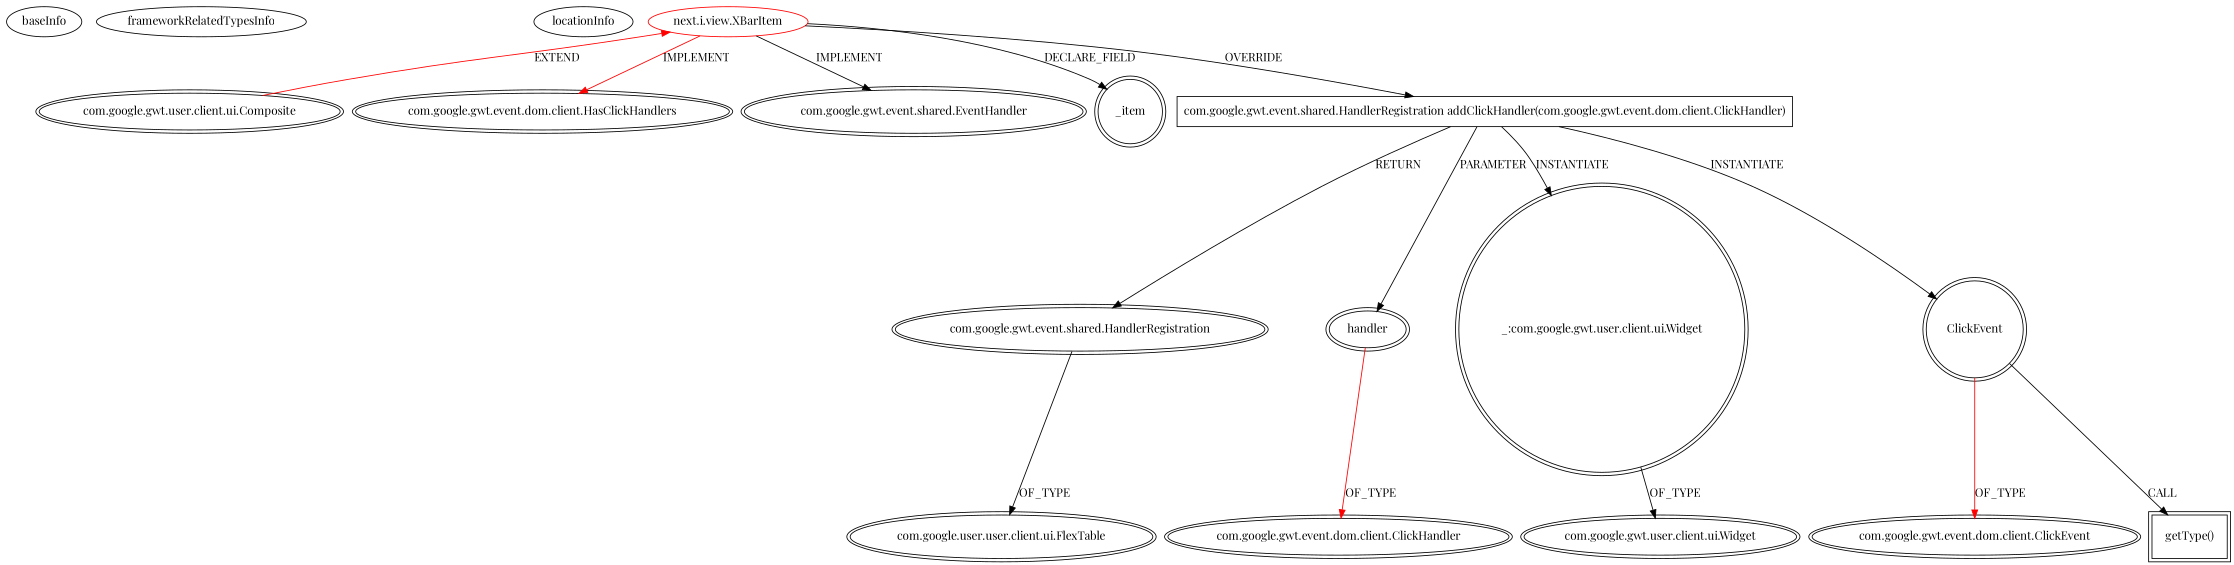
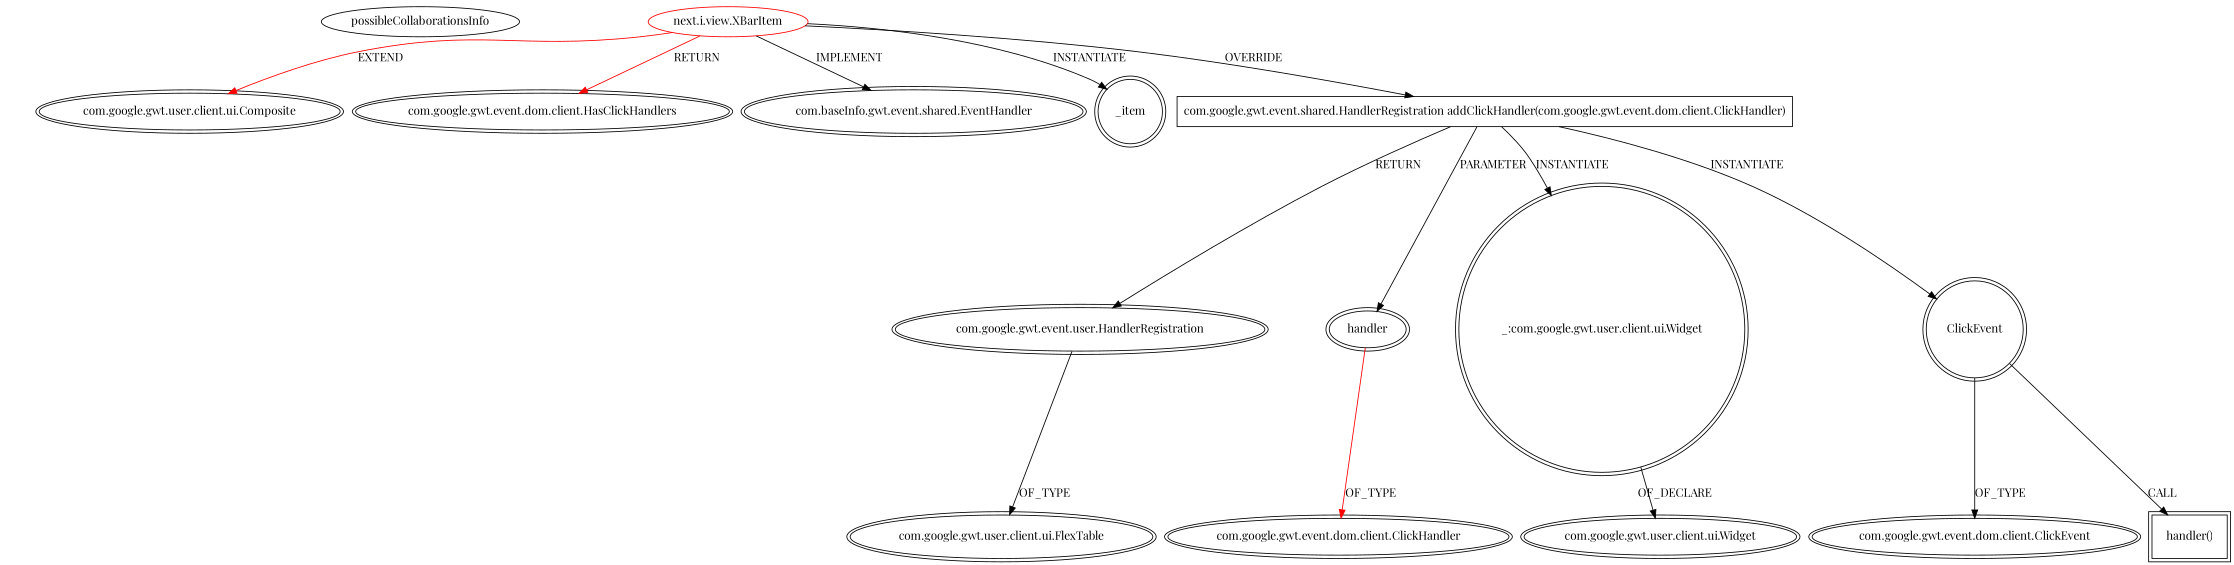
node "baseInfo": removed
node "frameworkRelatedTypesInfo": removed
node "possibleCollaborationsInfo": added
node "locationInfo": removed
edge "next.i.view.XBarItem" -> "com.google.gwt.event.dom.client.HasClickHandlers": label "IMPLEMENT" -> "RETURN"
edge "next.i.view.XBarItem" -> "_item": label "DECLARE_FIELD" -> "INSTANTIATE"
edge "com.google.gwt.user.client.ui.Composite" -> "next.i.view.XBarItem": reversed
node "com.google.gwt.event.shared.EventHandler": label "com.google.gwt.event.shared.EventHandler" -> "com.baseInfo.gwt.event.shared.EventHandler"
node "com.google.gwt.event.shared.HandlerRegistration": label "com.google.gwt.event.shared.HandlerRegistration" -> "com.google.gwt.event.user.HandlerRegistration"
edge "ClickEvent" -> "com.google.gwt.event.dom.client.ClickEvent": color red -> black
edge "_:com.google.gwt.user.client.ui.Widget" -> "com.google.gwt.user.client.ui.Widget": label "OF_TYPE" -> "OF_DECLARE"
node "com.google.user.user.client.ui.FlexTable": label "com.google.user.user.client.ui.FlexTable" -> "com.google.gwt.user.client.ui.FlexTable"
node "getType()": label "getType()" -> "handler()"
